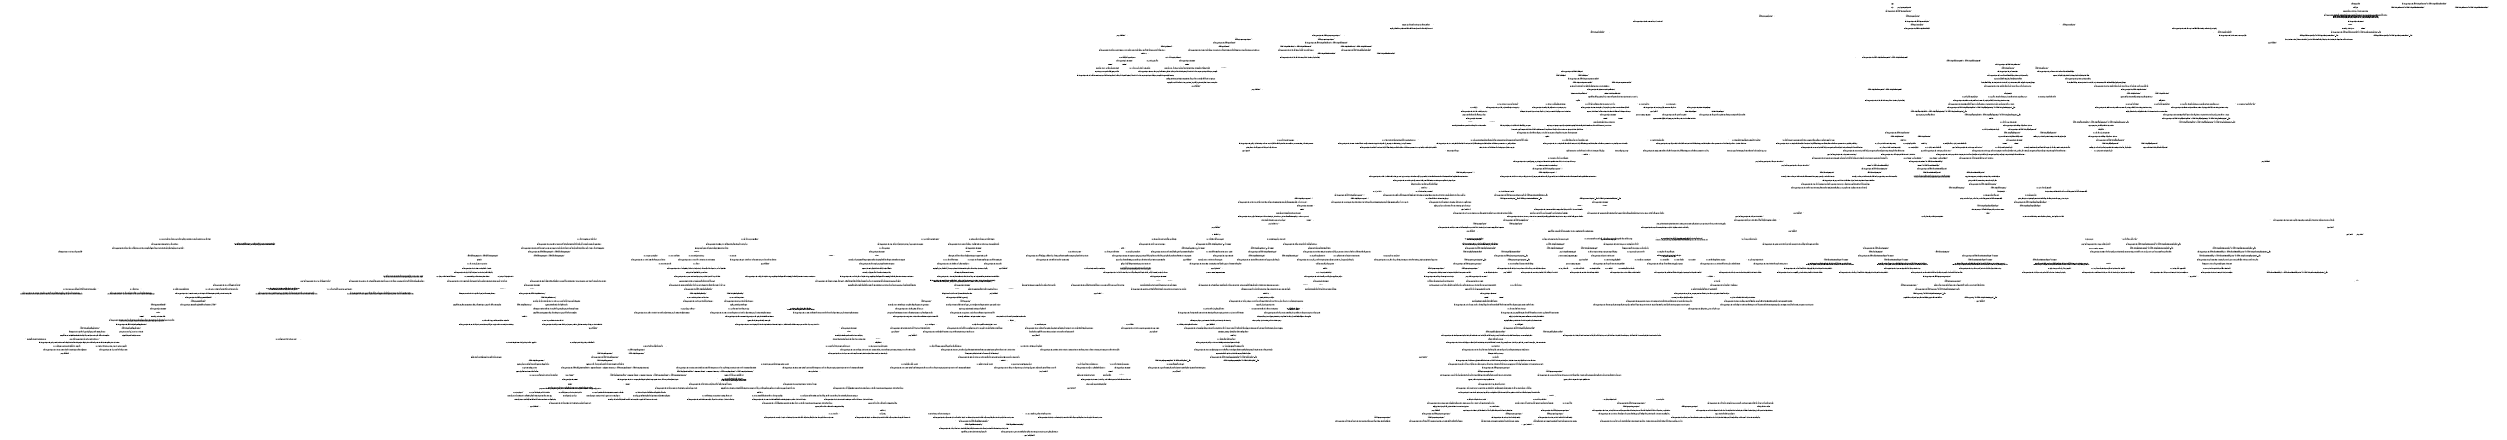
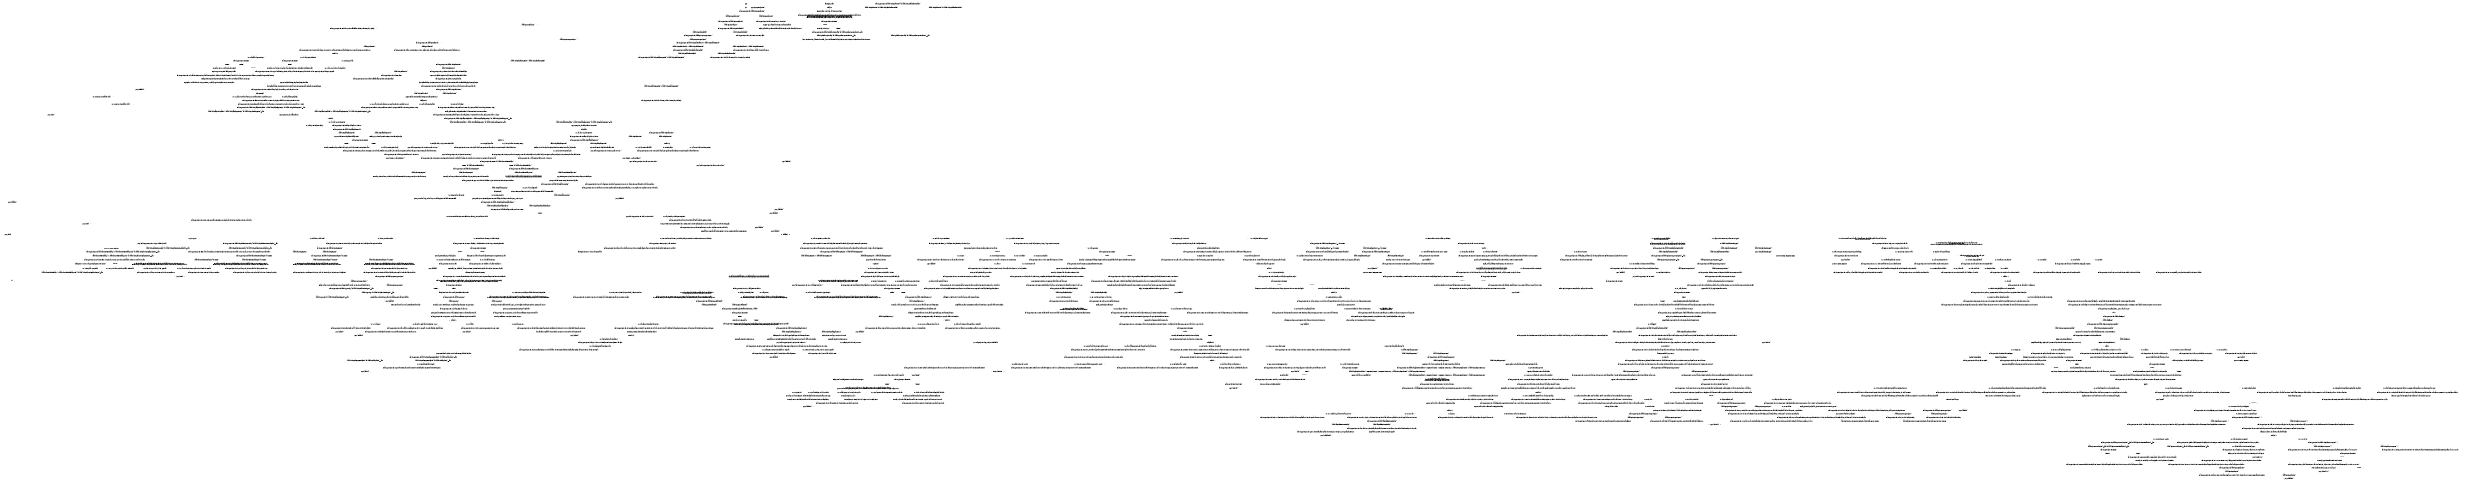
node "You: I love grace persons cases.": label "You: I love grace persons cases." -> "You: I love missing persons cases."
node "Kim Kitsuragi: The lieutenant gives you a sideways glance.": added
node "Logic: The water lock! That was broken. Could this be it?": added
node "whenhub": added
node "Inland Empire: Where did you go? Don't go...": label "Inland Empire: Where did you go? Don't go..." -> "Inland Empire: Generation did you go? Don't go..."
